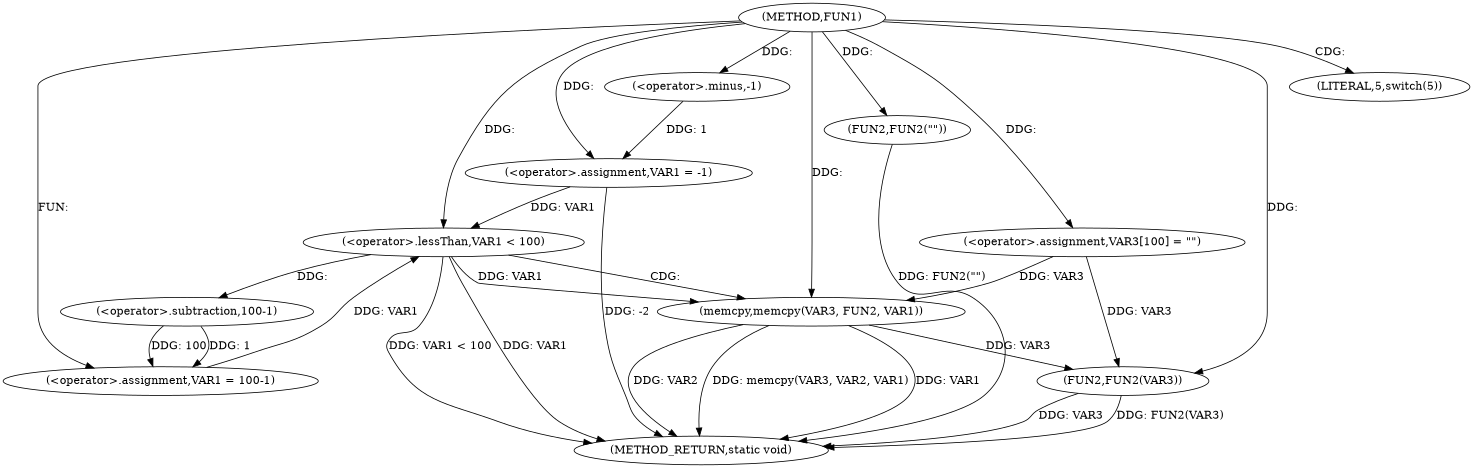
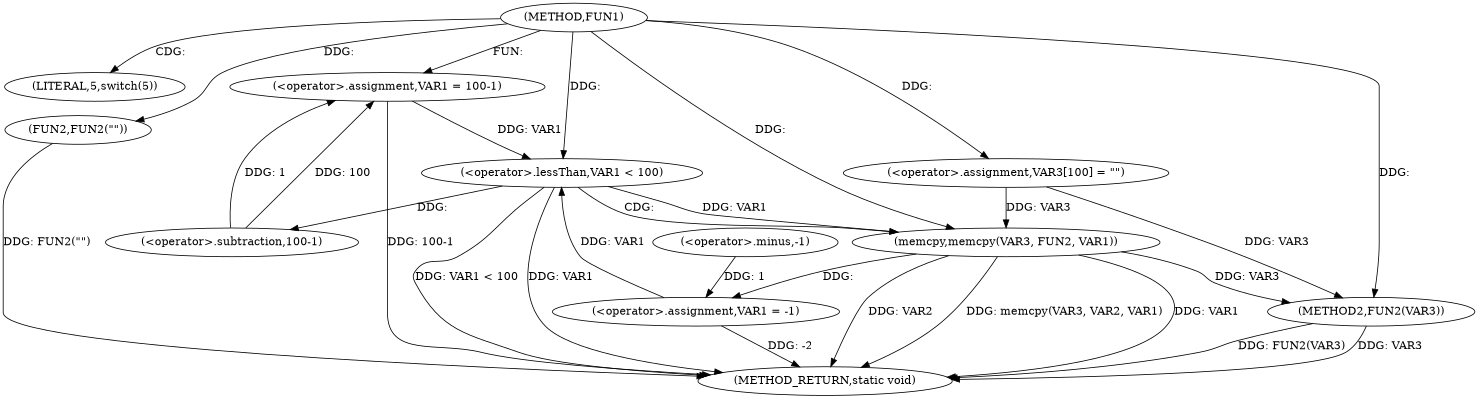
edge "(METHOD,FUN1)" -> "(<operator>.assignment,VAR1 = -1)": now "(memcpy,memcpy(VAR3, FUN2, VAR1))" -> "(<operator>.assignment,VAR1 = -1)"
edge "(METHOD,FUN1)" -> "(<operator>.minus,-1)": removed, label "DDG:"
edge "(<operator>.assignment,VAR1 = 100-1)" -> "(METHOD_RETURN,static void)": added, label "DDG: 100-1"
node "(FUN2,FUN2(VAR3))": label "(FUN2,FUN2(VAR3))" -> "(METHOD2,FUN2(VAR3))"
